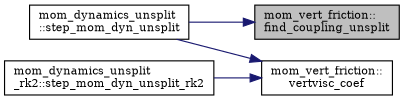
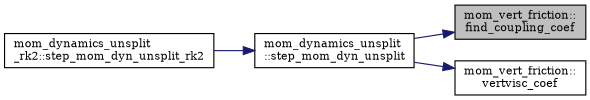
node "mom_vert_friction:: find_coupling_unsplit": label "mom_vert_friction:: find_coupling_unsplit" -> "mom_vert_friction:: find_coupling_coef"
edge "mom_dynamics_unsplit _rk2::step_mom_dyn_unsplit_rk2" -> "mom_vert_friction:: vertvisc_coef": now "mom_dynamics_unsplit _rk2::step_mom_dyn_unsplit_rk2" -> "mom_dynamics_unsplit ::step_mom_dyn_unsplit"
